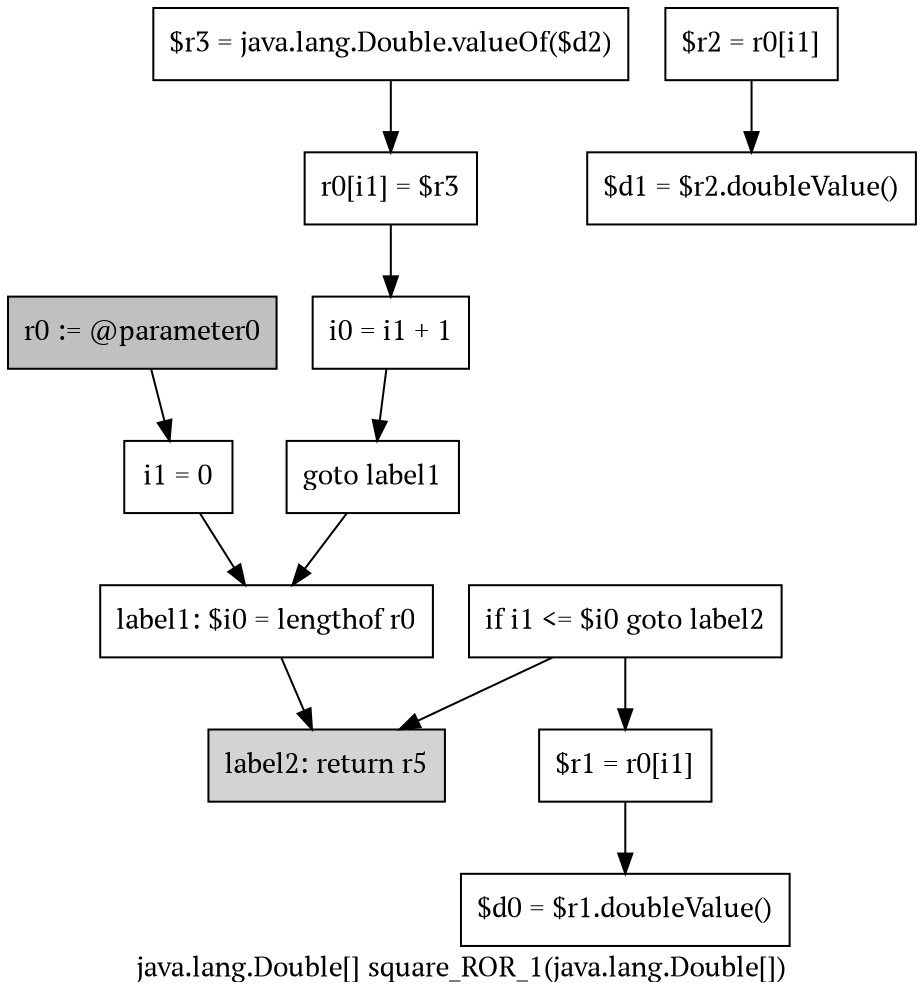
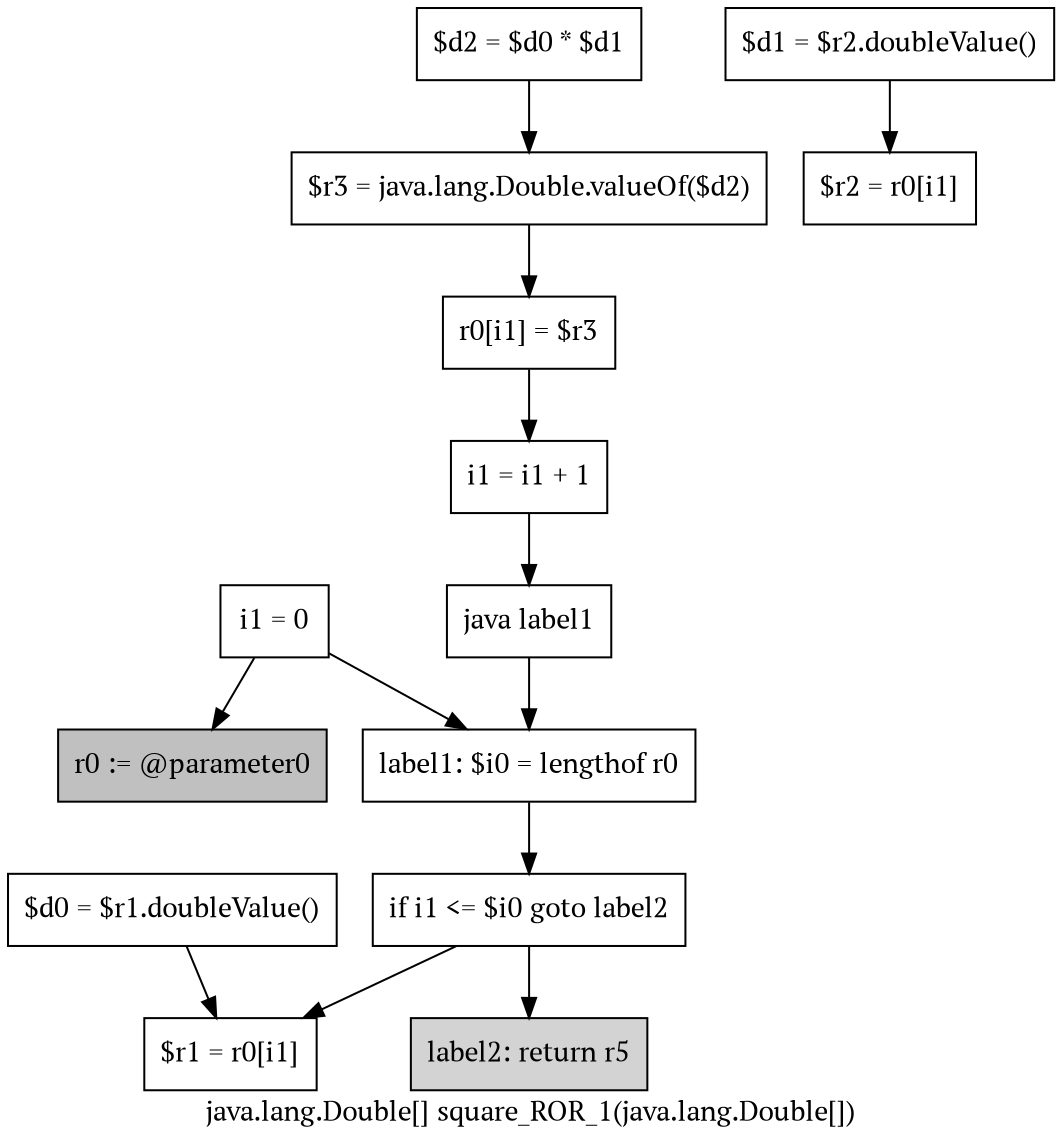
node "$d2 = $d0 * $d1": added
edge "$r2 = r0[i1]" -> "$d1 = $r2.doubleValue()": reversed
node "i0 = i1 + 1": label "i0 = i1 + 1" -> "i1 = i1 + 1"
edge "r0 := @parameter0" -> "i1 = 0": reversed
node "goto label1": label "goto label1" -> "java label1"
edge "label1: $i0 = lengthof r0" -> "label2: return r5": now "label1: $i0 = lengthof r0" -> "if i1 <= $i0 goto label2"
edge "$r1 = r0[i1]" -> "$d0 = $r1.doubleValue()": reversed
